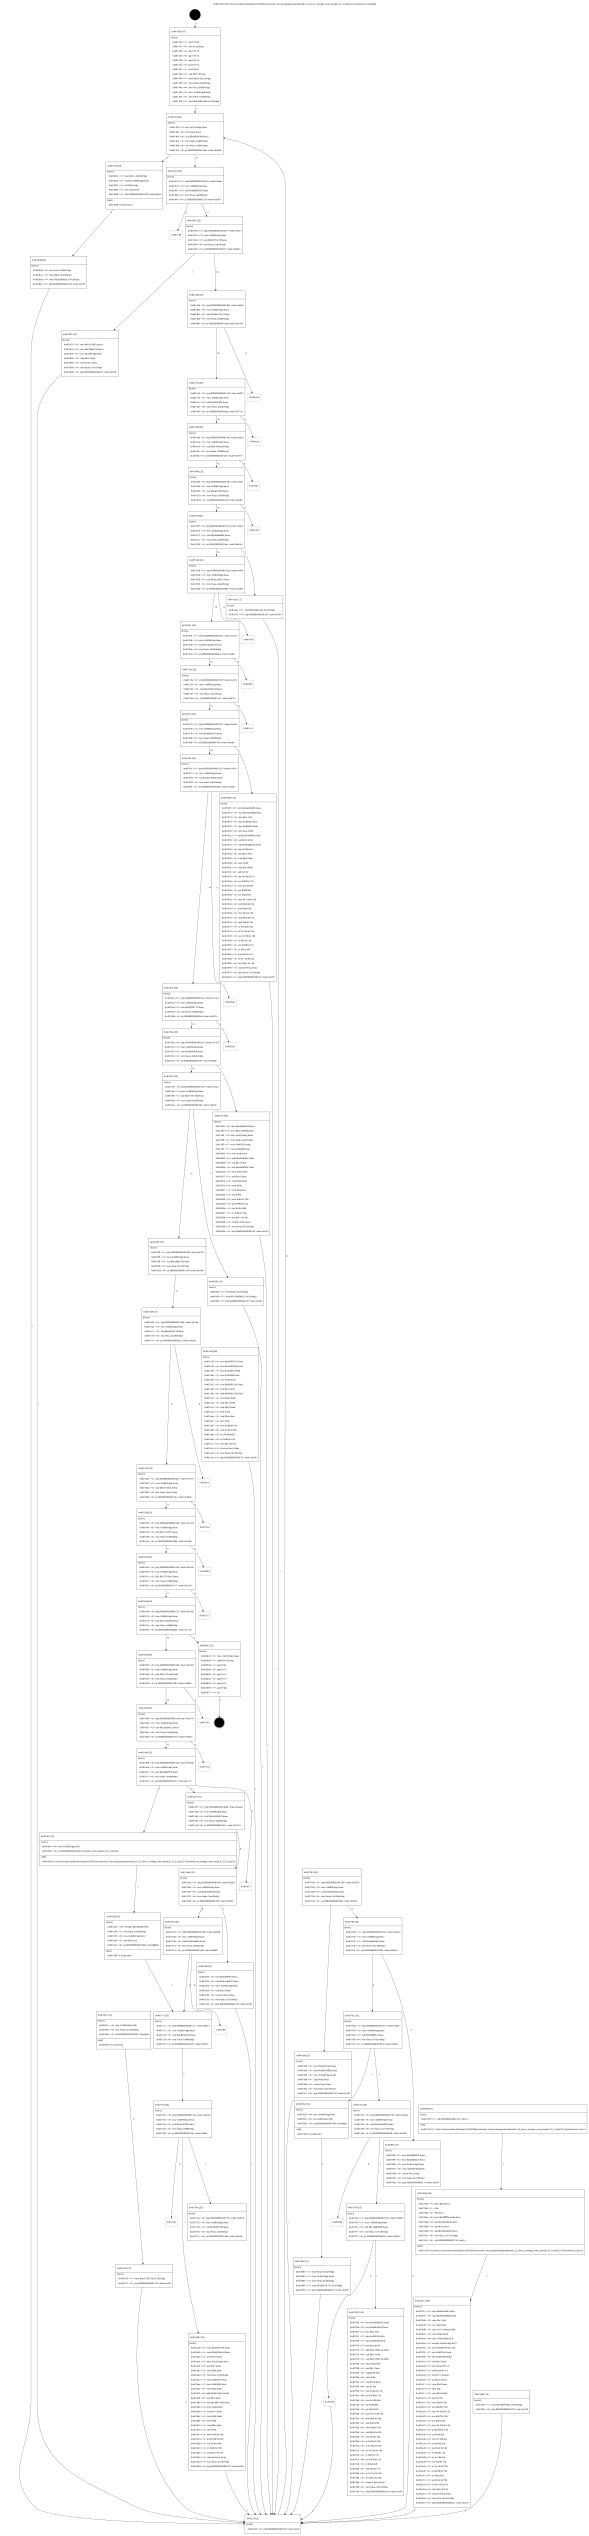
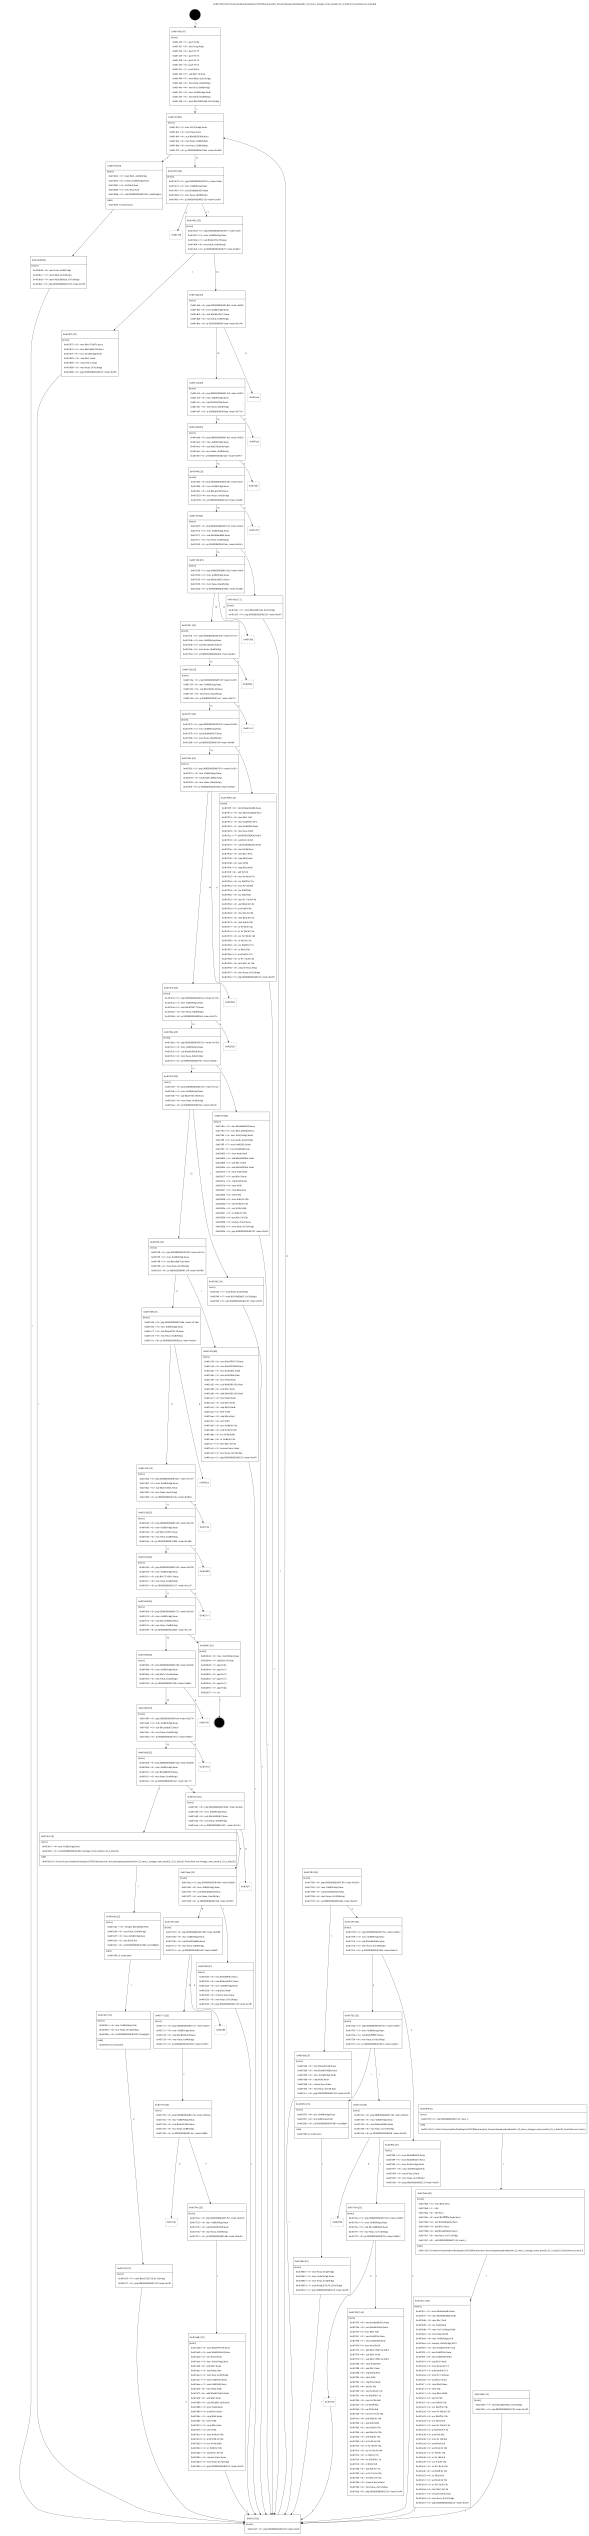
edge "0x4015f0 [25]" -> "0x401a78 [88]": added, label "1"
edge "0x4016b8 [25]" -> "0x401b7c": now "0x4016d1 [25]" -> "0x401b7c"
edge "0x401b4a [23]" -> "0x40171c [25]": now "0x401b4a [23]" -> "0x401b61 [15]"
edge "0x401735 [25]" -> "0x401ad0 [101]": now "0x40174e [25]" -> "0x401ad0 [101]"
